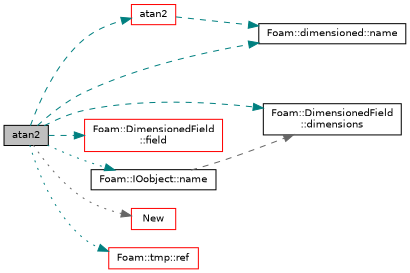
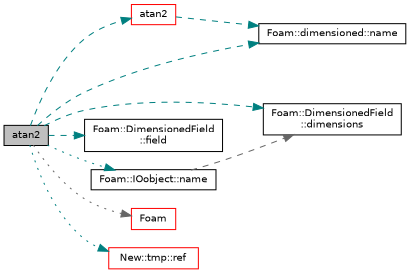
node "Foam::DimensionedField ::field": color red -> black
node "New": label "New" -> "Foam"
node "Foam::tmp::ref": label "Foam::tmp::ref" -> "New::tmp::ref"
